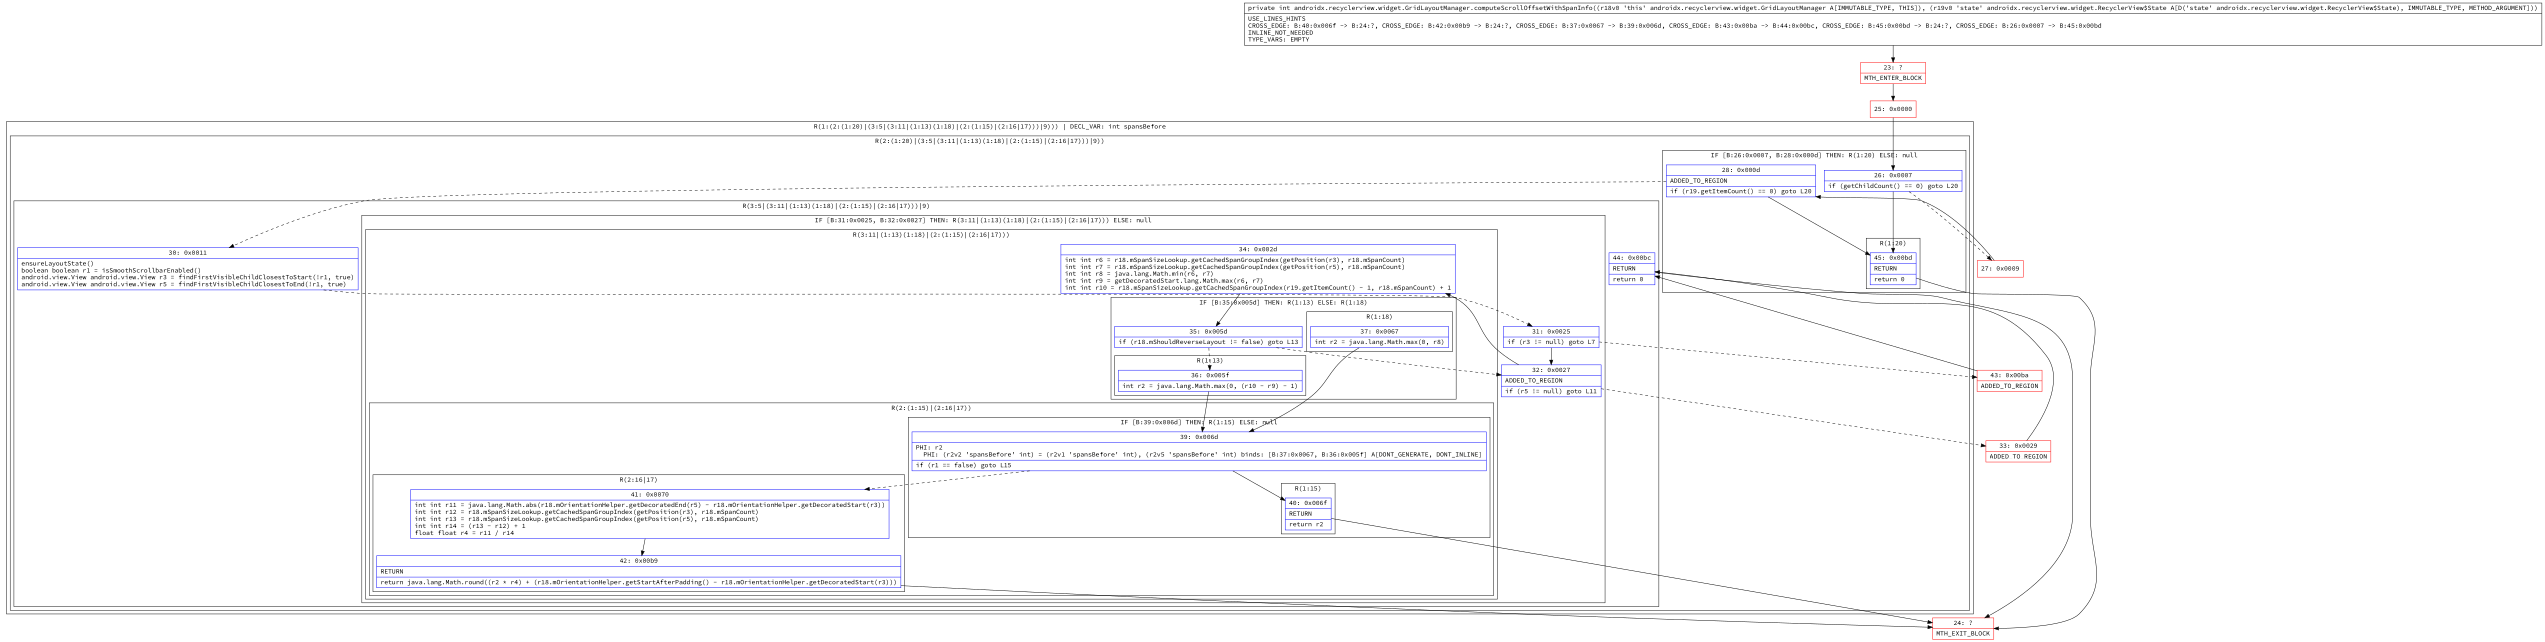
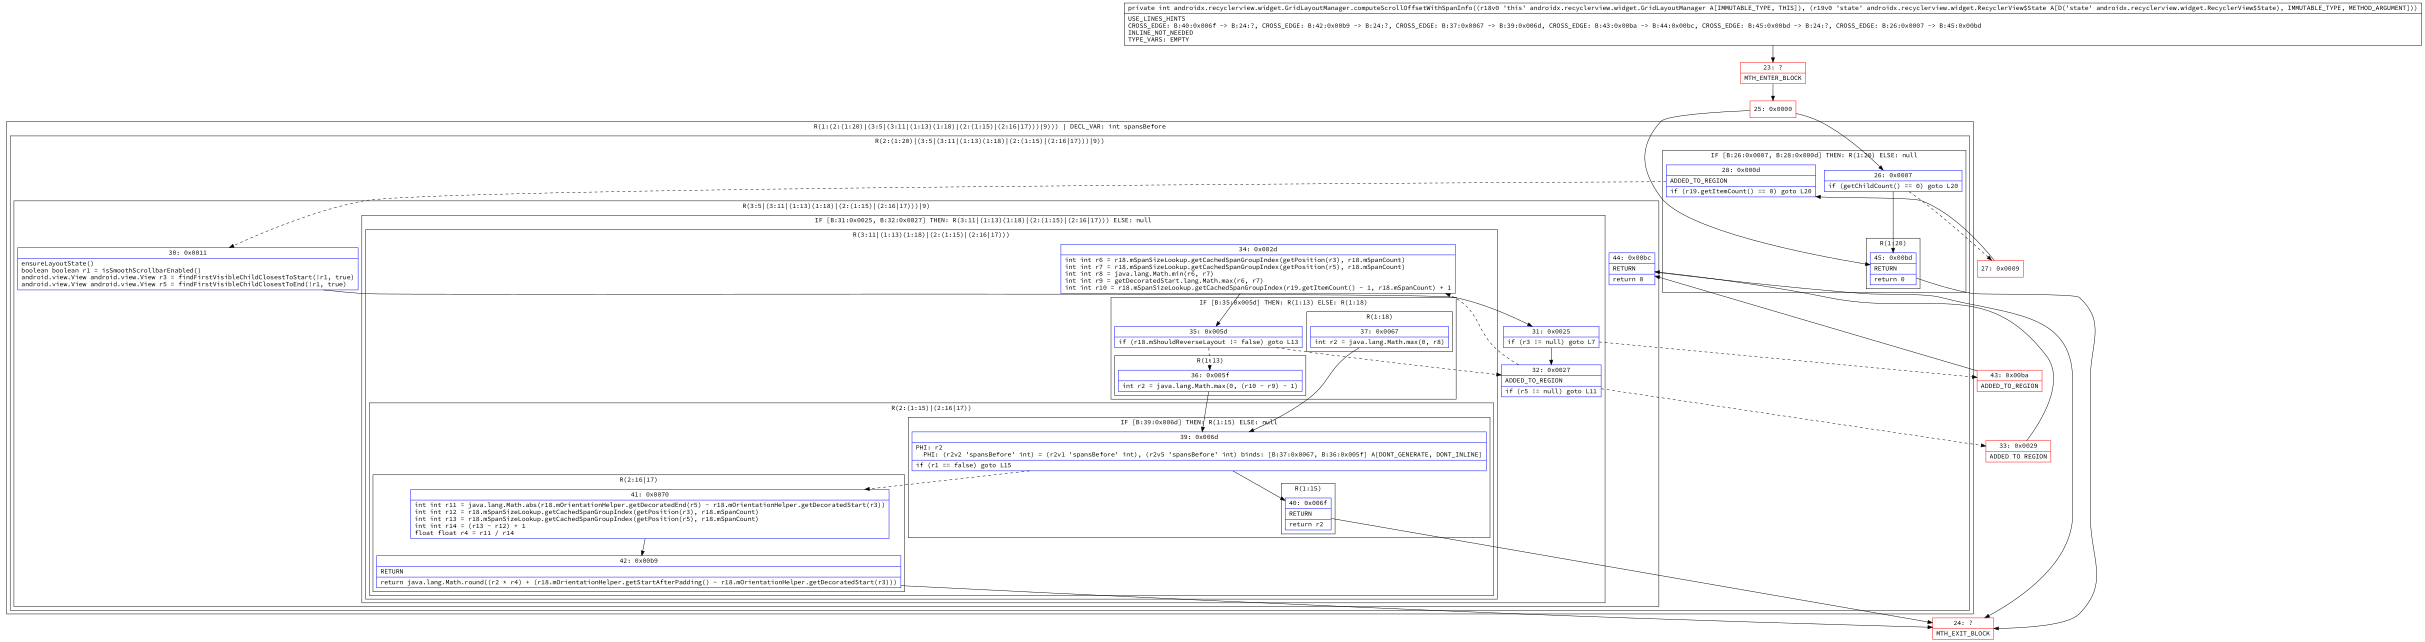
edge "28: 0x000d" -> "45: 0x00bd": now "25: 0x0000" -> "45: 0x00bd"
edge "30: 0x0011" -> "31: 0x0025": style dashed -> solid
edge "32: 0x0027" -> "34: 0x002d": style solid -> dashed
